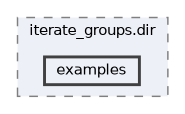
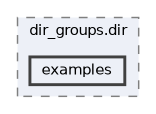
cluster "iterate_groups.dir": label "iterate_groups.dir" -> "dir_groups.dir"
